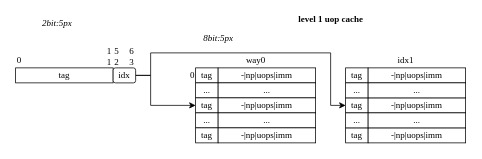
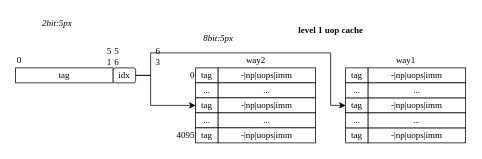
node "level 1 uop cache": moved (330, 19) -> (330, 30)
node "1 1": label "1 1" -> "5 1"
node "5 2": label "5 2" -> "5 6"
node "6 3": moved (135, 57) -> (162, 57)
node "way0": label "way0" -> "way2"
node "idx1": label "idx1" -> "way1"
node "4095": added
